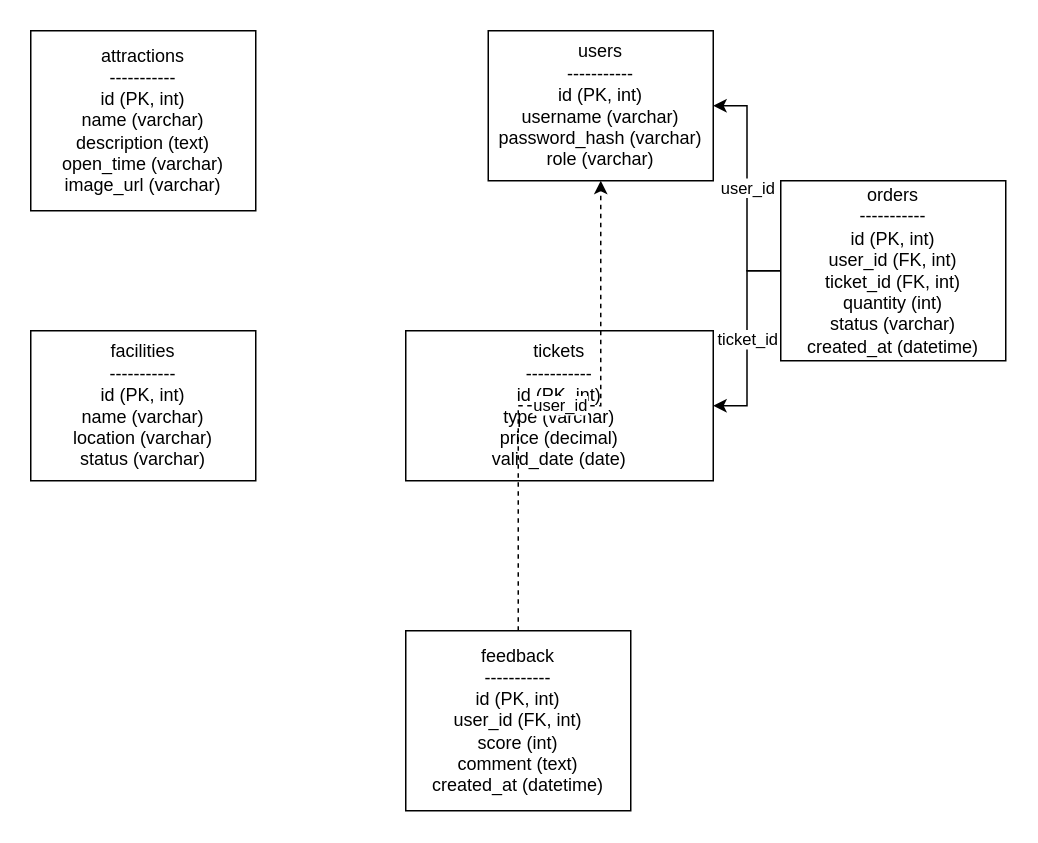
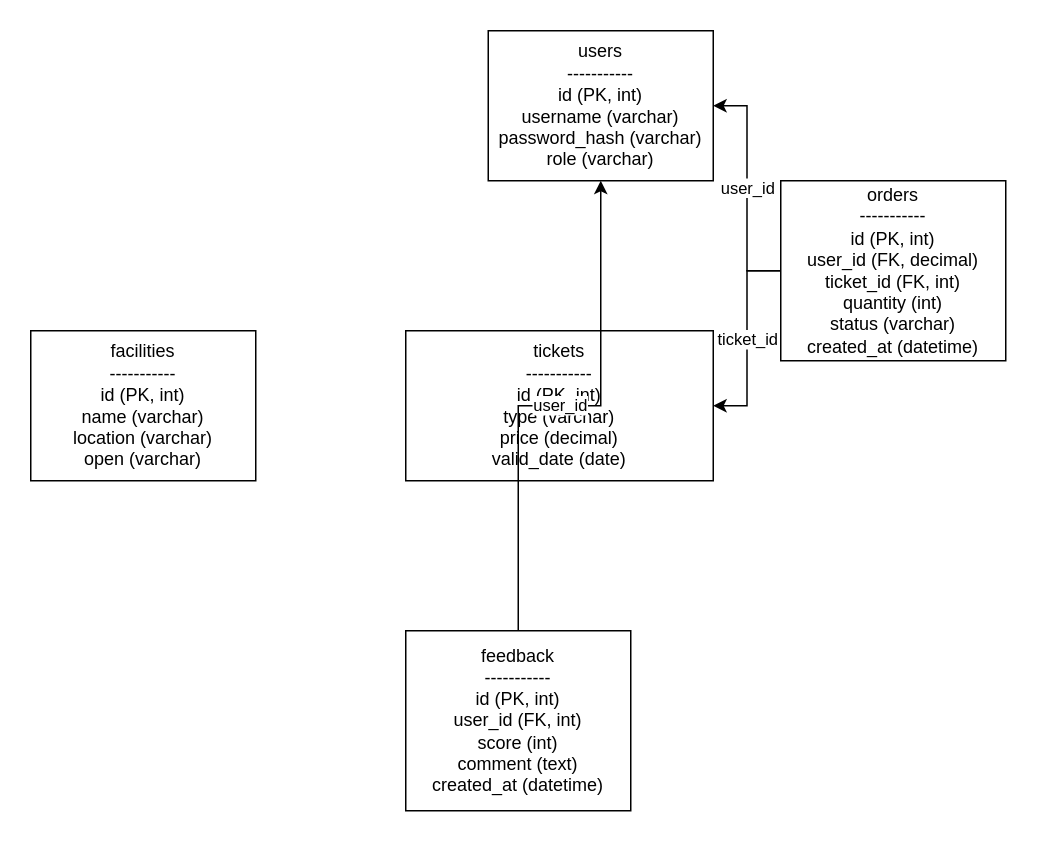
node "attractions ----------- id (PK, int) name (varchar) description (text) open_time (varchar) image_url (varchar)": removed
node "orders ----------- id (PK, int) user_id (FK, int) ticket_id (FK, int) quantity (int) status (varchar) created_at (datetime)": label "orders ----------- id (PK, int) user_id (FK, int) ticket_id (FK, int) quantity (int) status (varchar) created_at (datetime)" -> "orders ----------- id (PK, int) user_id (FK, decimal) ticket_id (FK, int) quantity (int) status (varchar) created_at (datetime)"
node "facilities ----------- id (PK, int) name (varchar) location (varchar) status (varchar)": label "facilities ----------- id (PK, int) name (varchar) location (varchar) status (varchar)" -> "facilities ----------- id (PK, int) name (varchar) location (varchar) open (varchar)"
edge "feedback ----------- id (PK, int) user_id (FK, int) score (int) comment (text) created_at (datetime)" -> "users ----------- id (PK, int) username (varchar) password_hash (varchar) role (varchar)": style dashed -> solid
